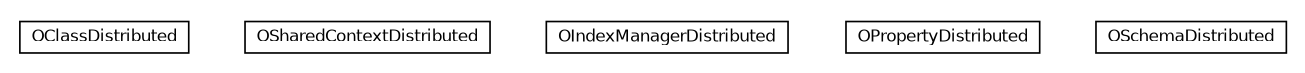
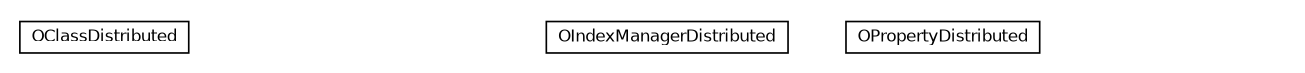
node "OSharedContextDistributed": removed
node "OSchemaDistributed": removed
